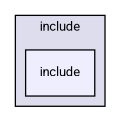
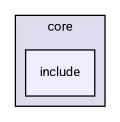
cluster "include": label "include" -> "core"
